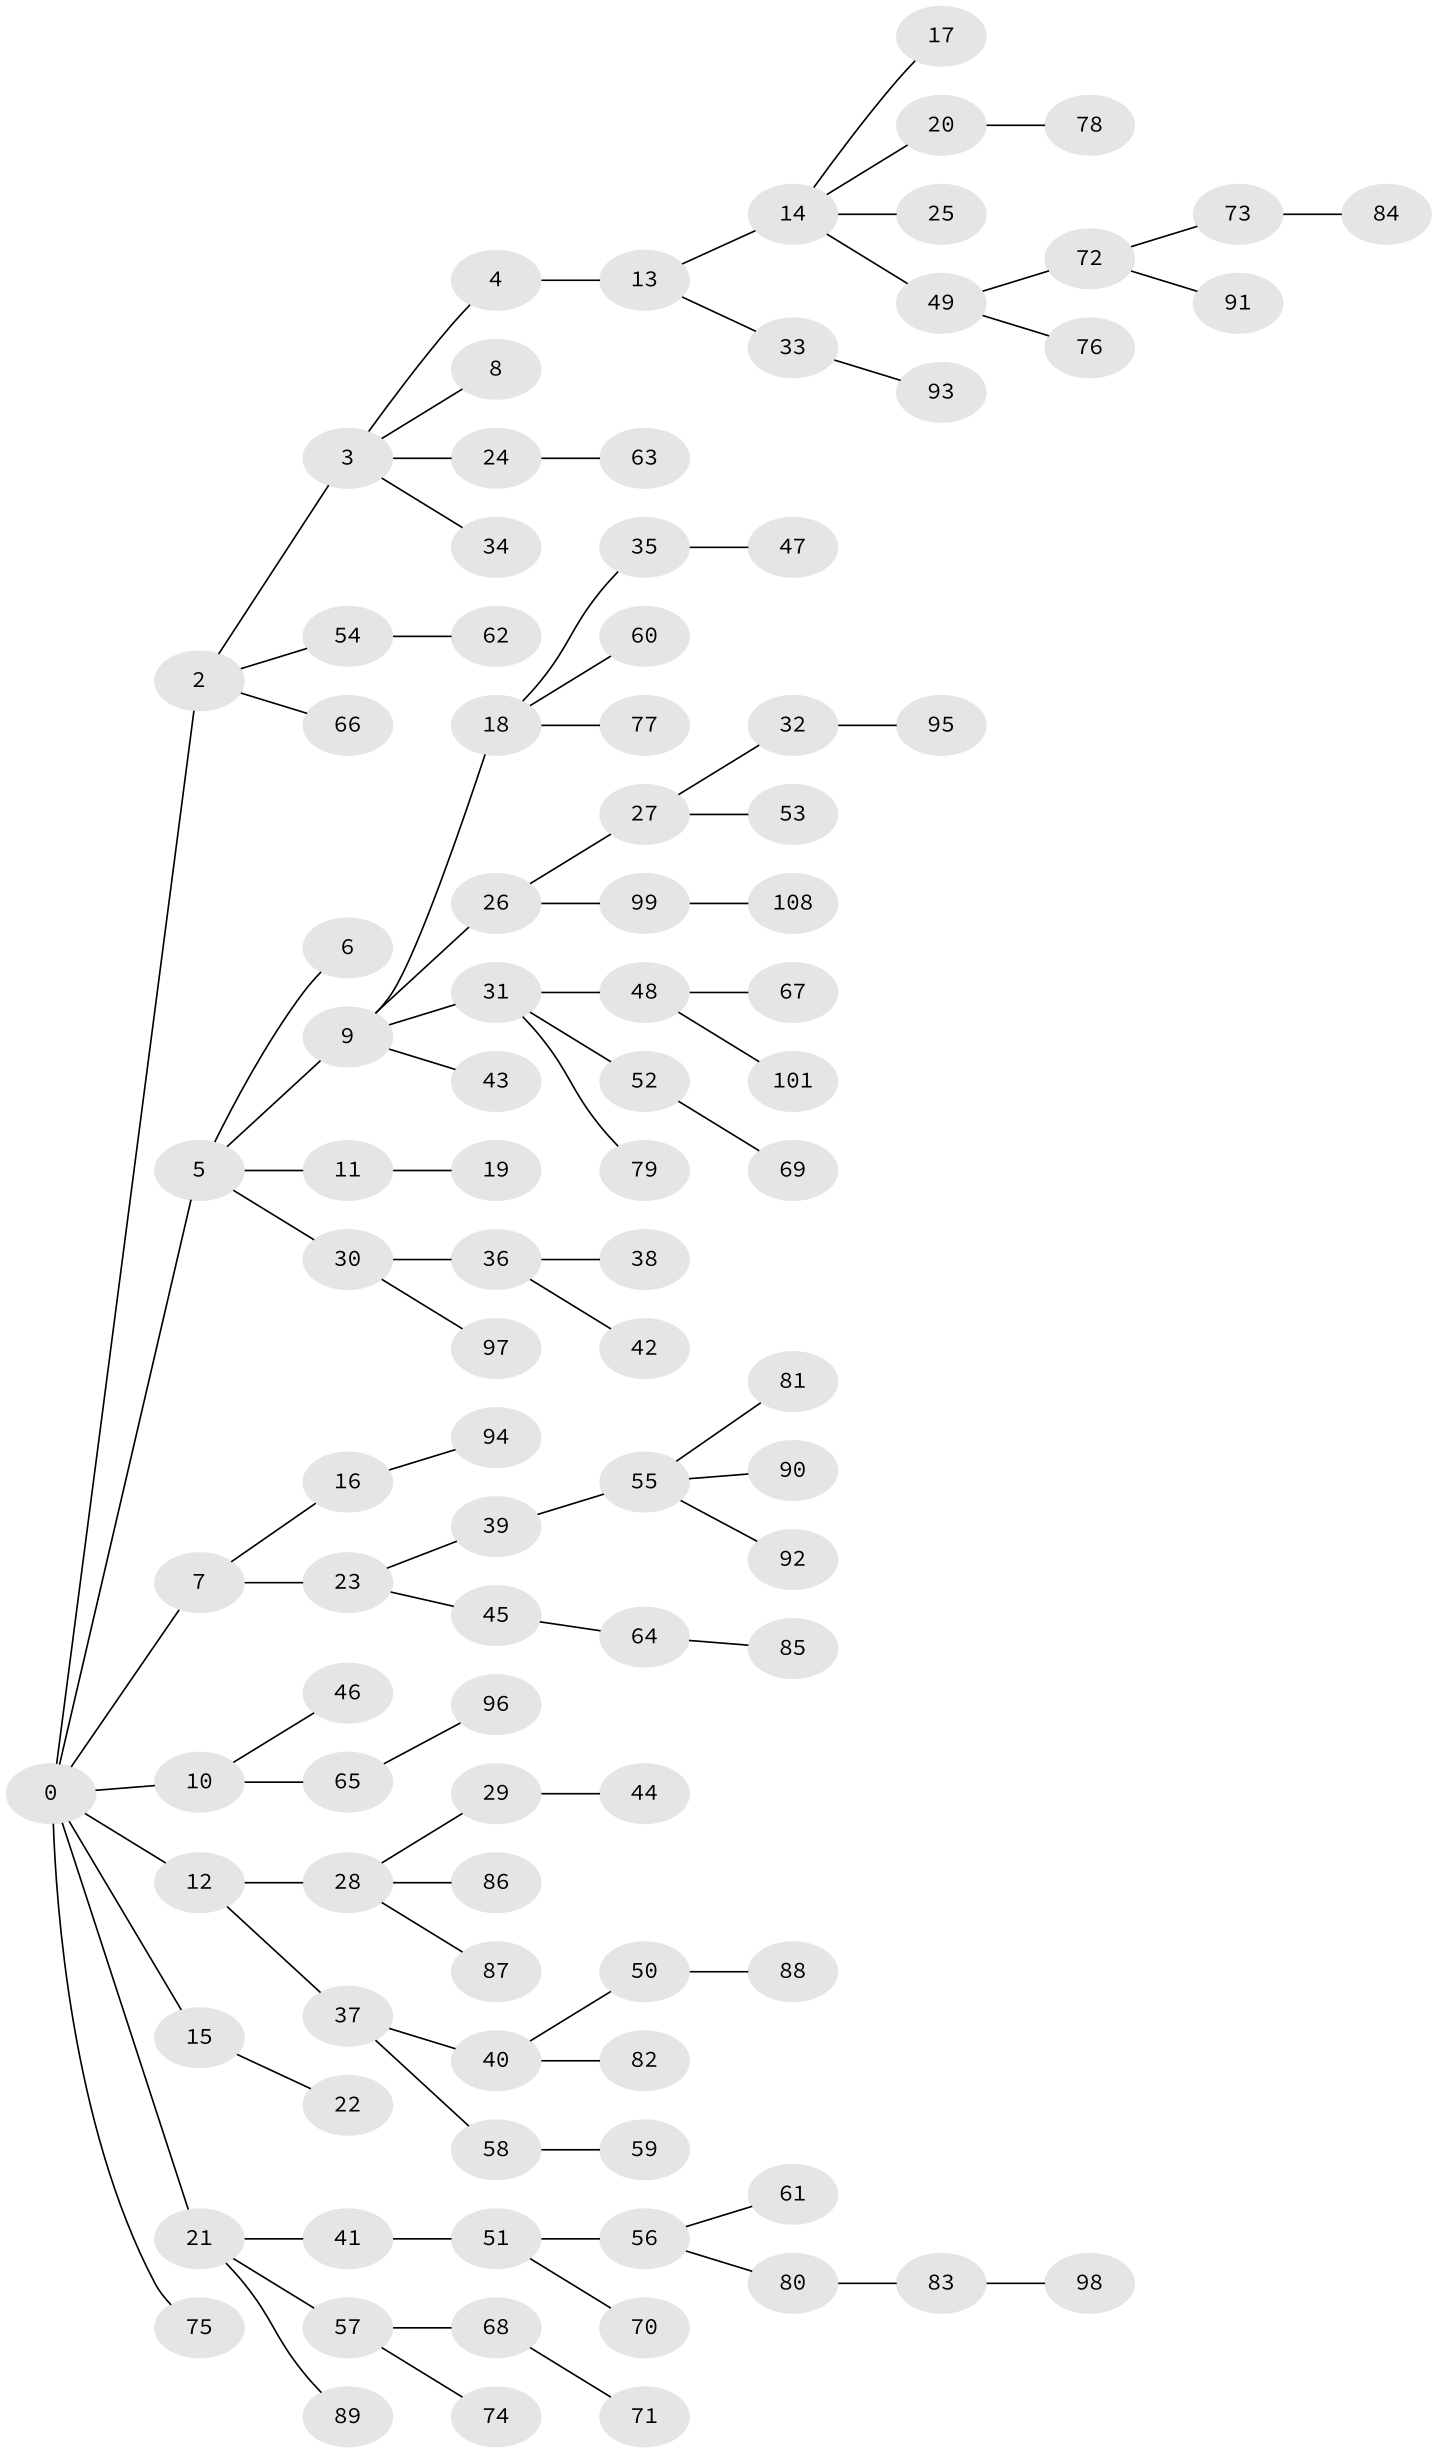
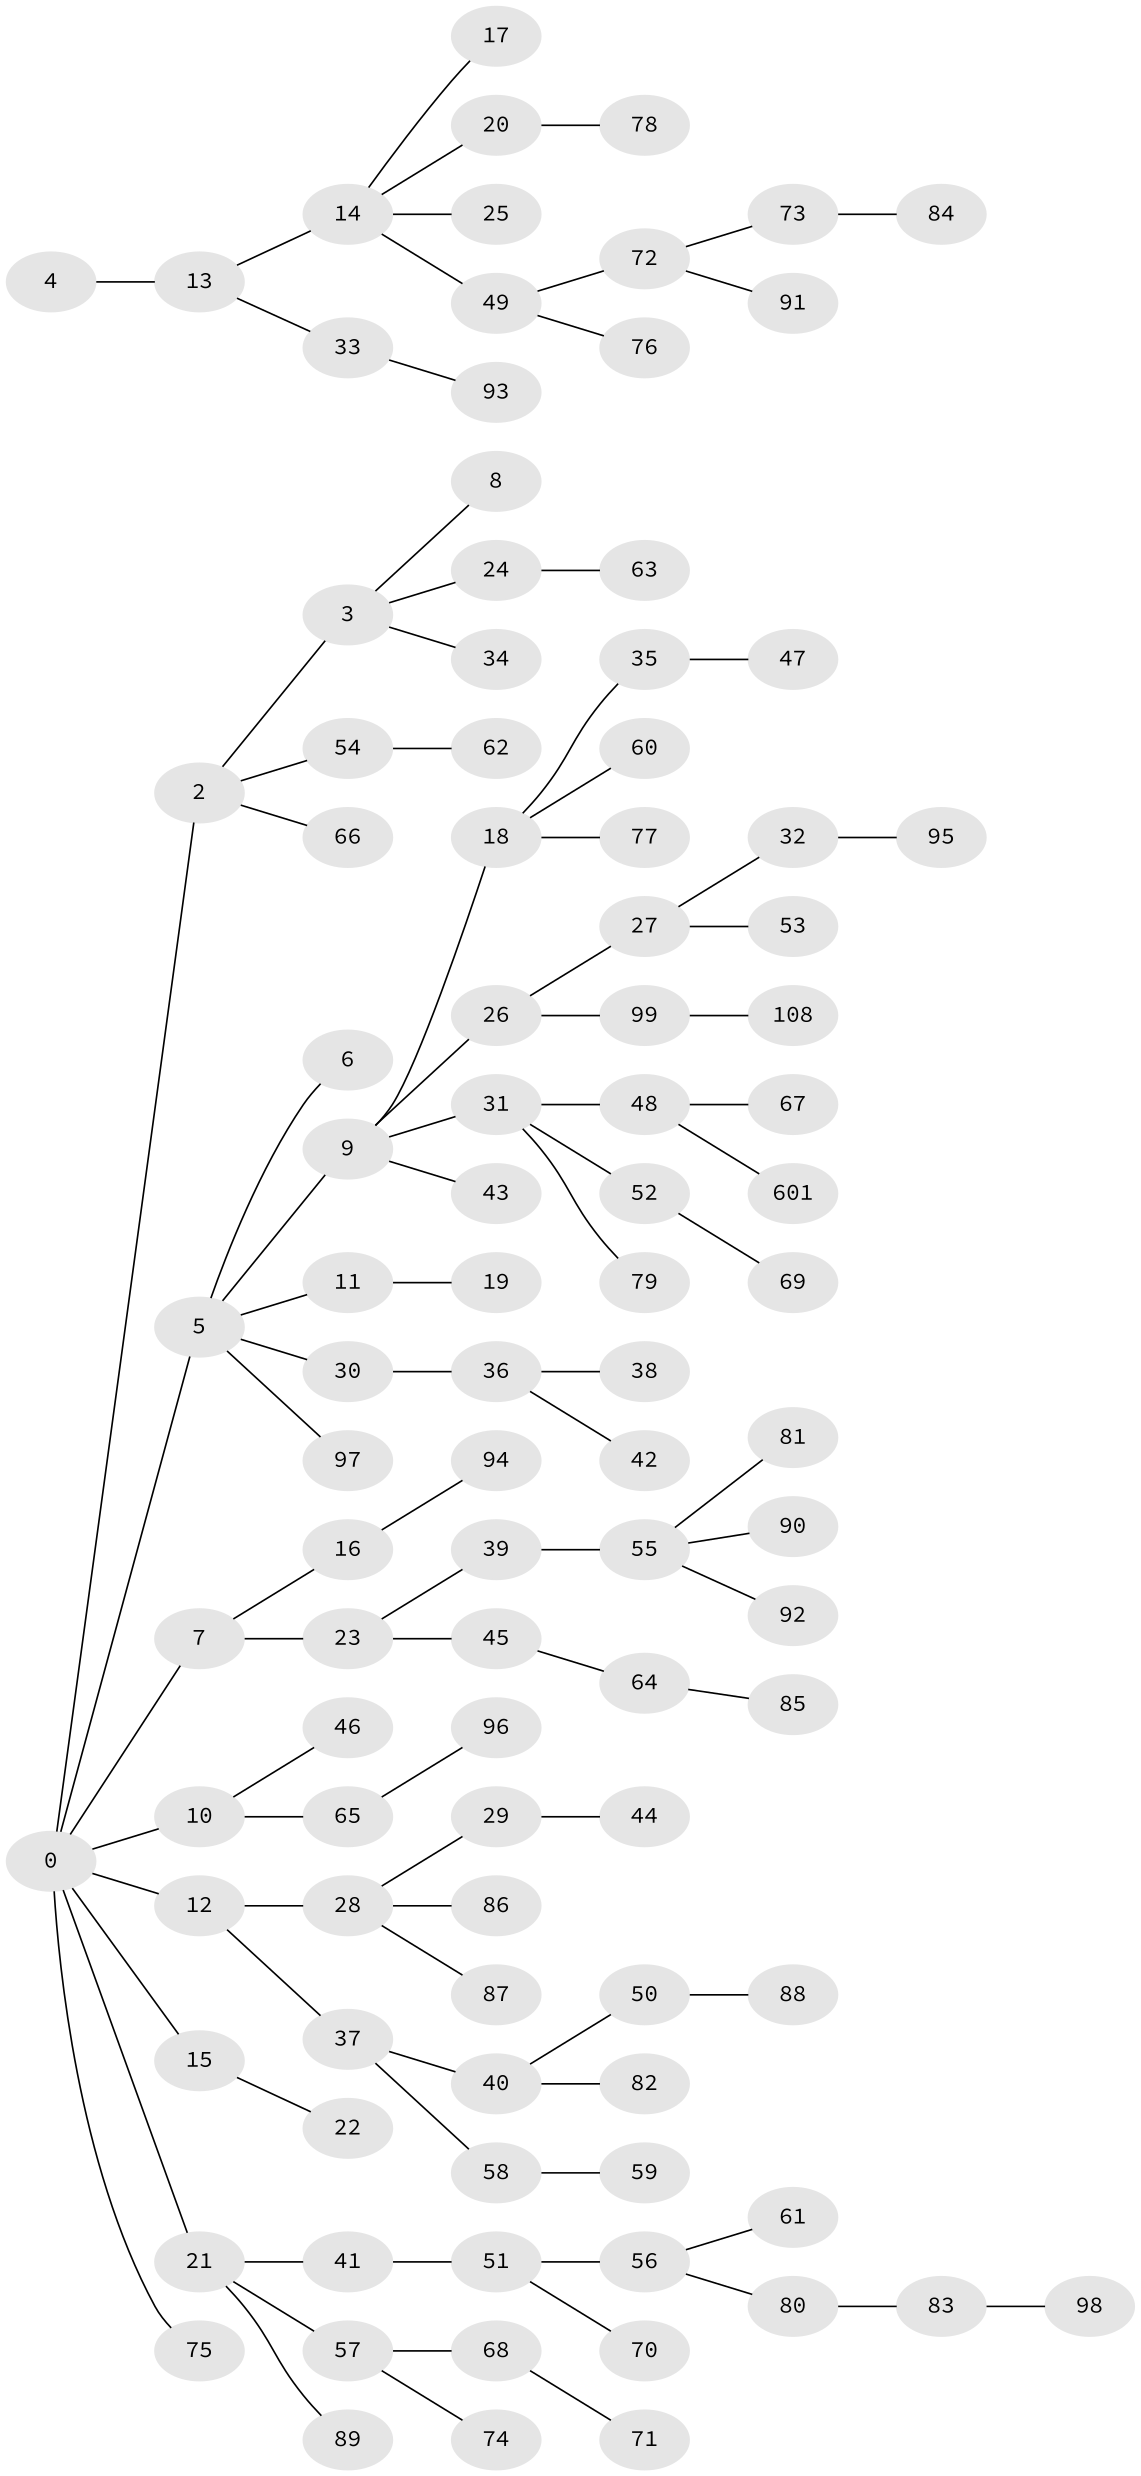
edge "4" -- "3": removed
node "101": label "101" -> "601"
edge "30" -- "97": now "5" -- "97"
